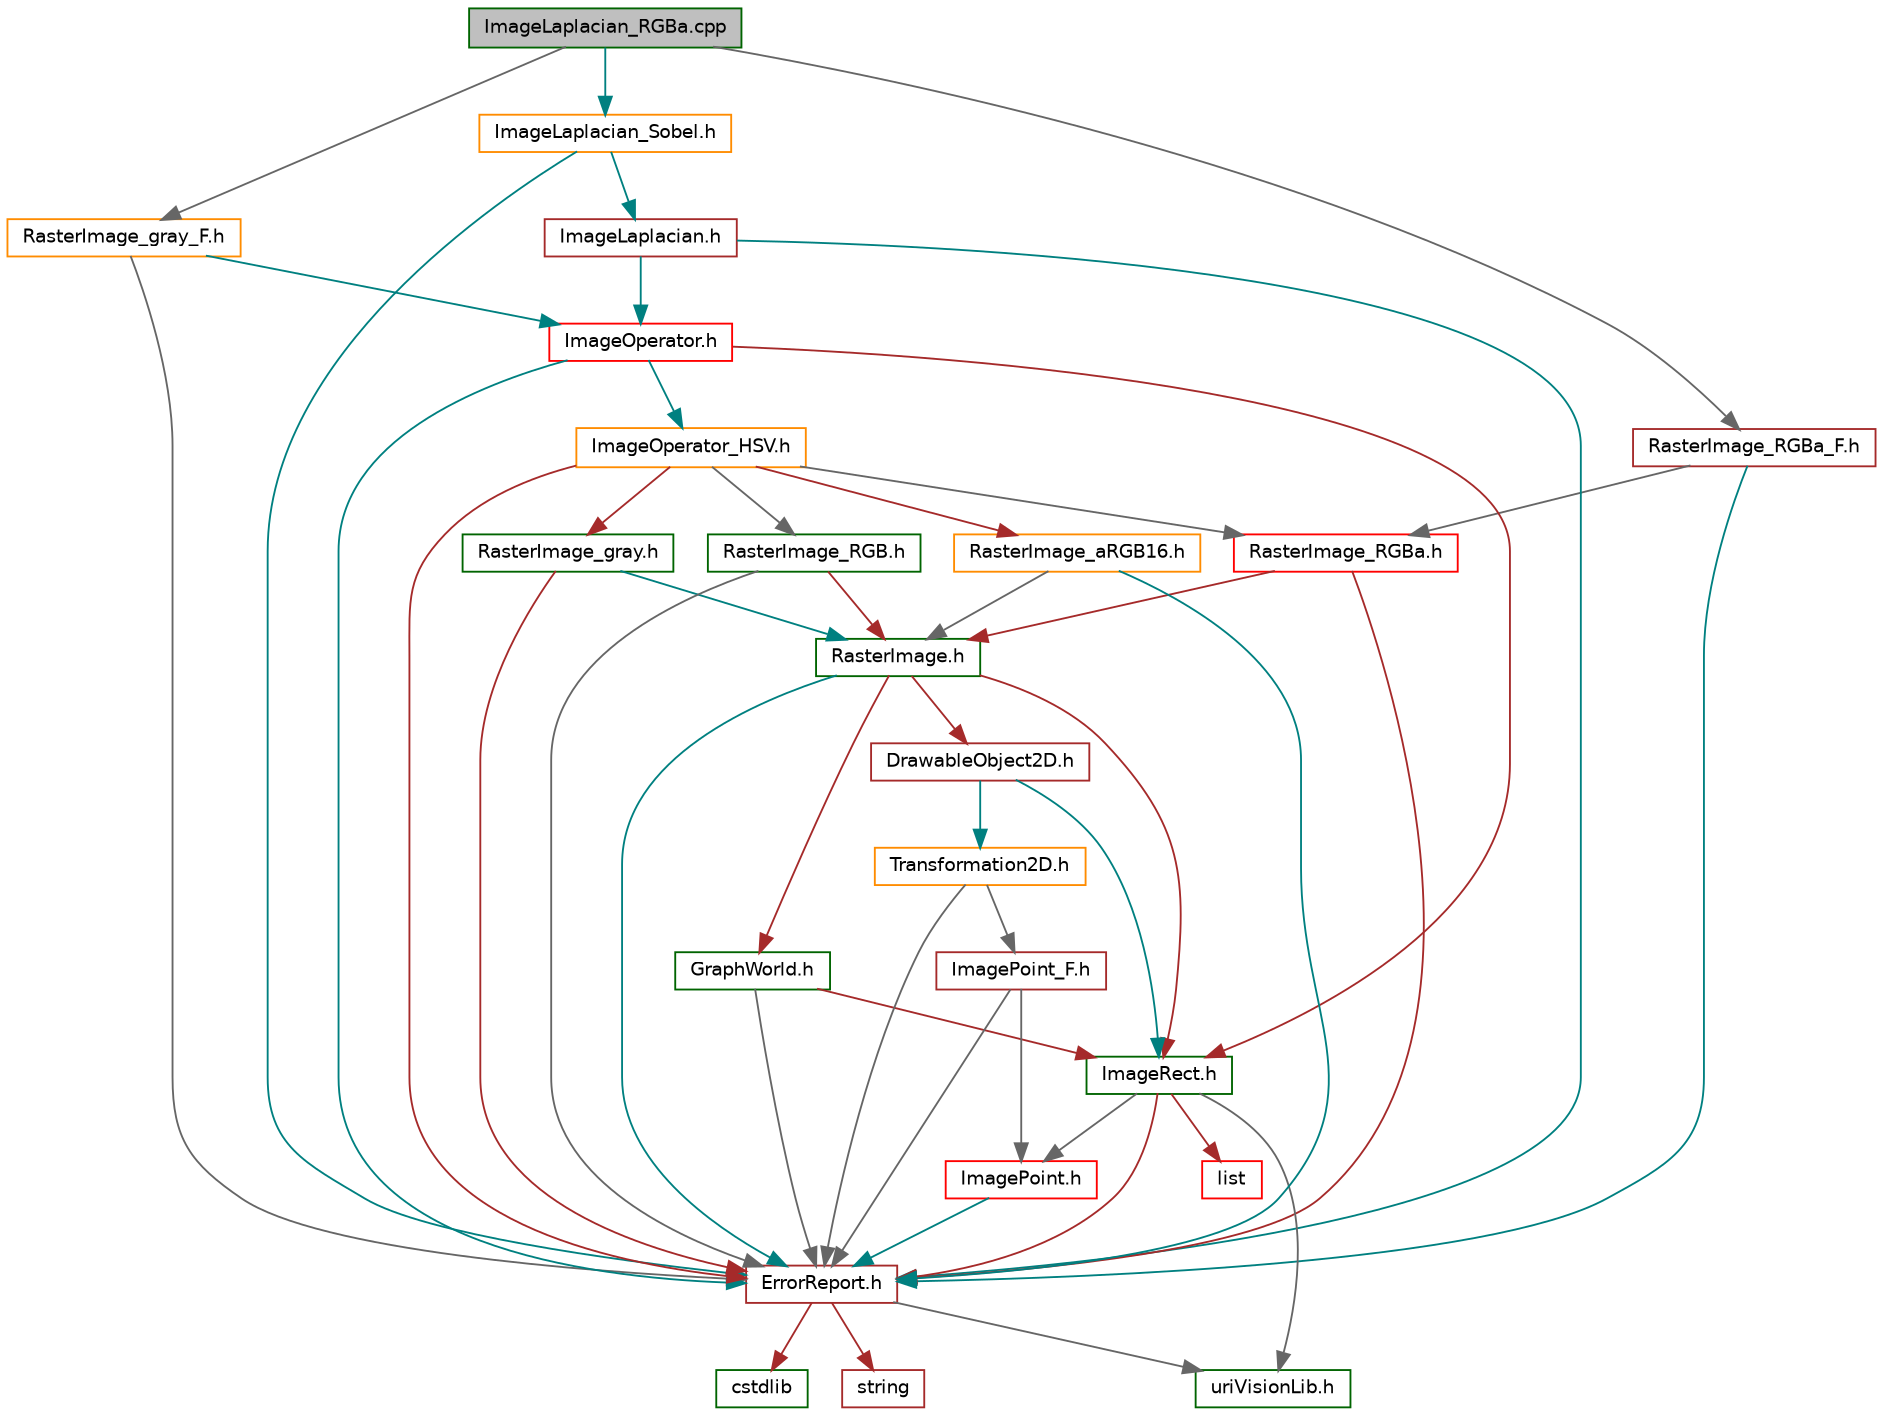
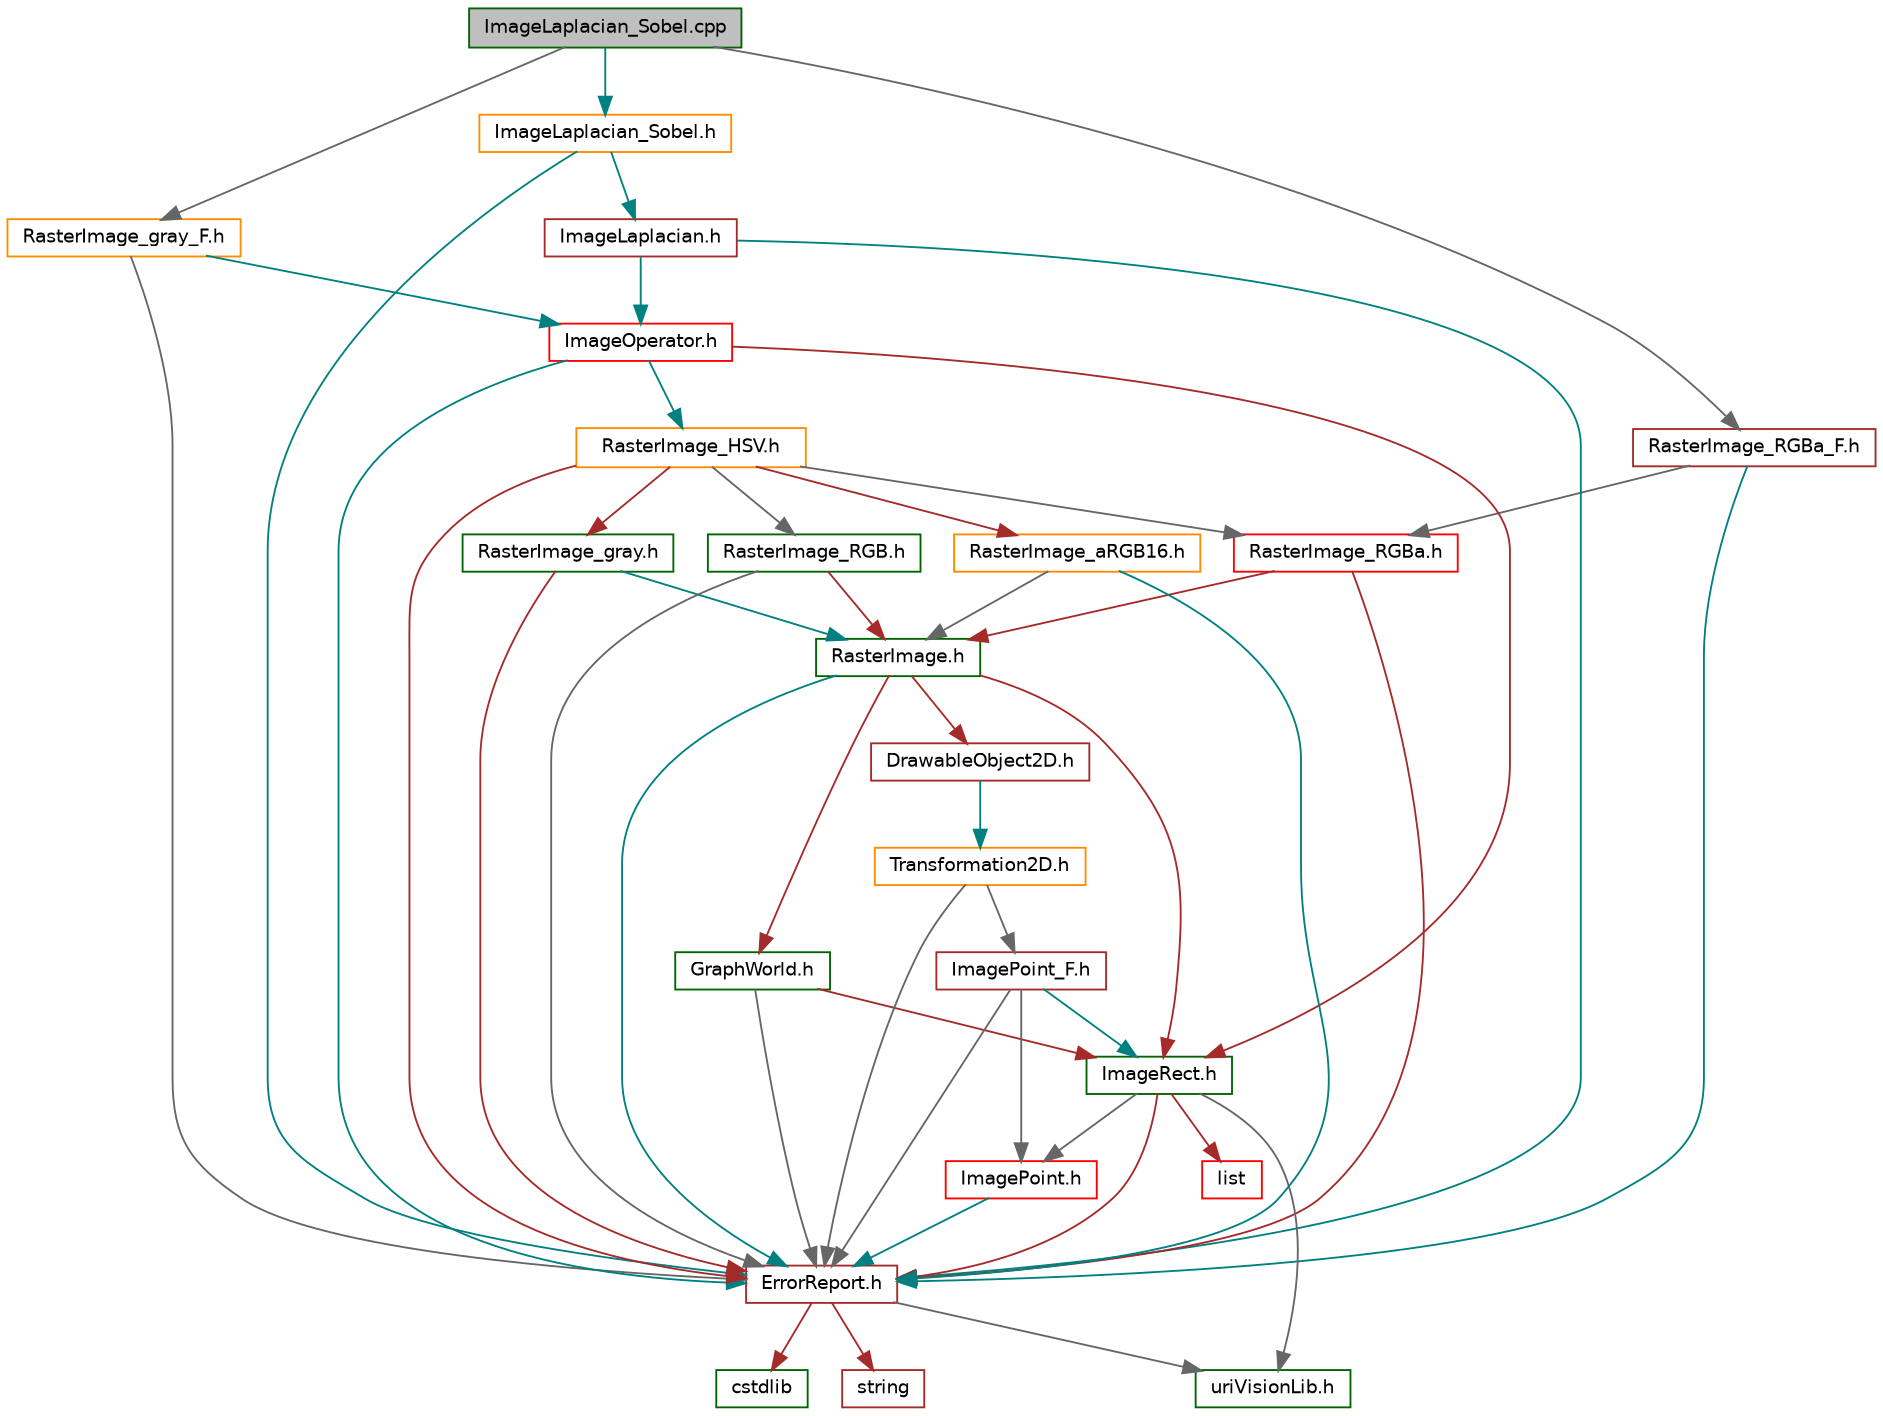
node "ImageLaplacian_RGBa.cpp": label "ImageLaplacian_RGBa.cpp" -> "ImageLaplacian_Sobel.cpp"
node "ImageOperator_HSV.h": label "ImageOperator_HSV.h" -> "RasterImage_HSV.h"
edge "DrawableObject2D.h" -> "ImageRect.h": now "ImagePoint_F.h" -> "ImageRect.h"
